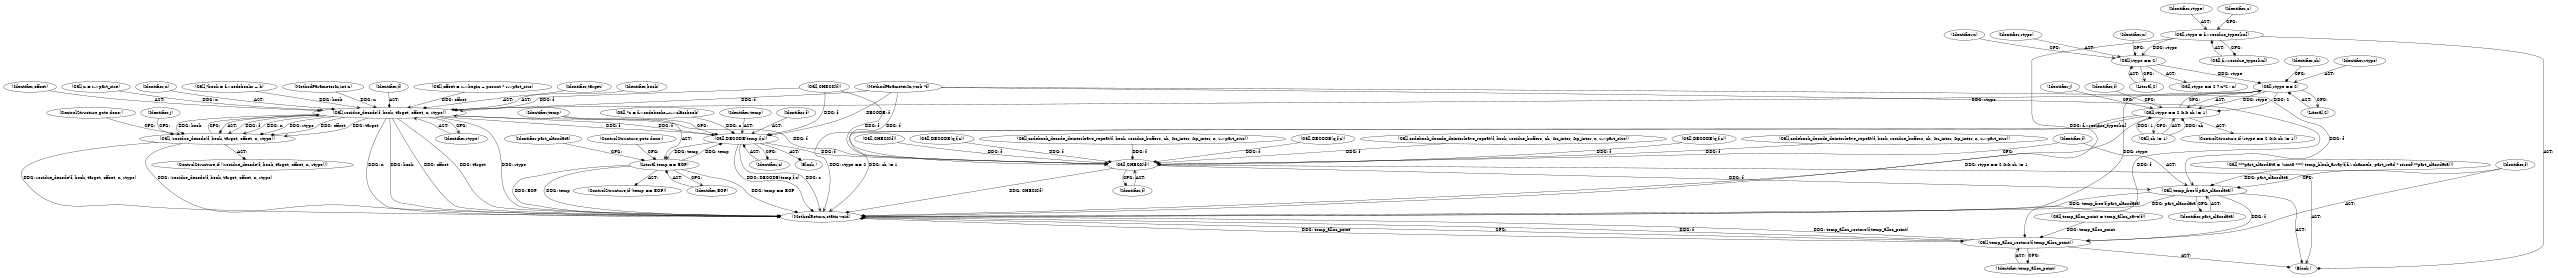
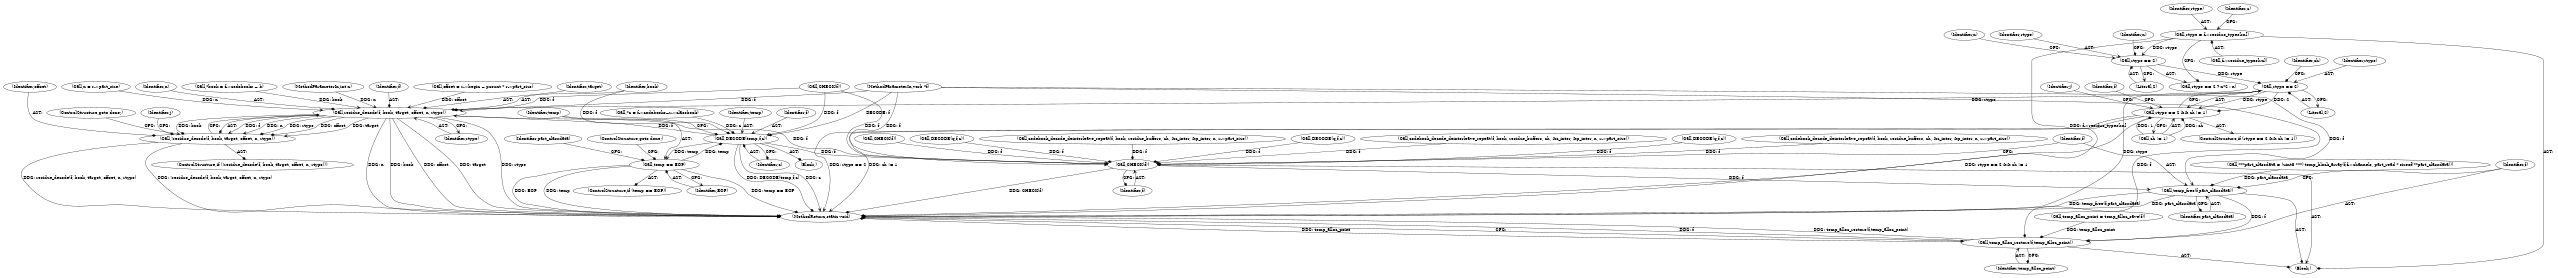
edge "(Call,rtype = f->residue_types[rn])" -> "(Call,f->residue_types[rn])": now "(Call,rtype = f->residue_types[rn])" -> "(Call,rtype == 2 ? n*2 : n)"
edge "(Identifier,offset)" -> "(Call,residue_decode(f, book, target, offset, n, rtype))": now "(Identifier,offset)" -> "(Call,!residue_decode(f, book, target, offset, n, rtype))"
edge "(Call,residue_decode(f, book, target, offset, n, rtype))" -> "(Call,DECODE(temp,f,c))": now "(Identifier,book)" -> "(Call,DECODE(temp,f,c))"
node "(Literal,temp == EOP)": label "(Literal,temp == EOP)" -> "(Call,temp == EOP)"
